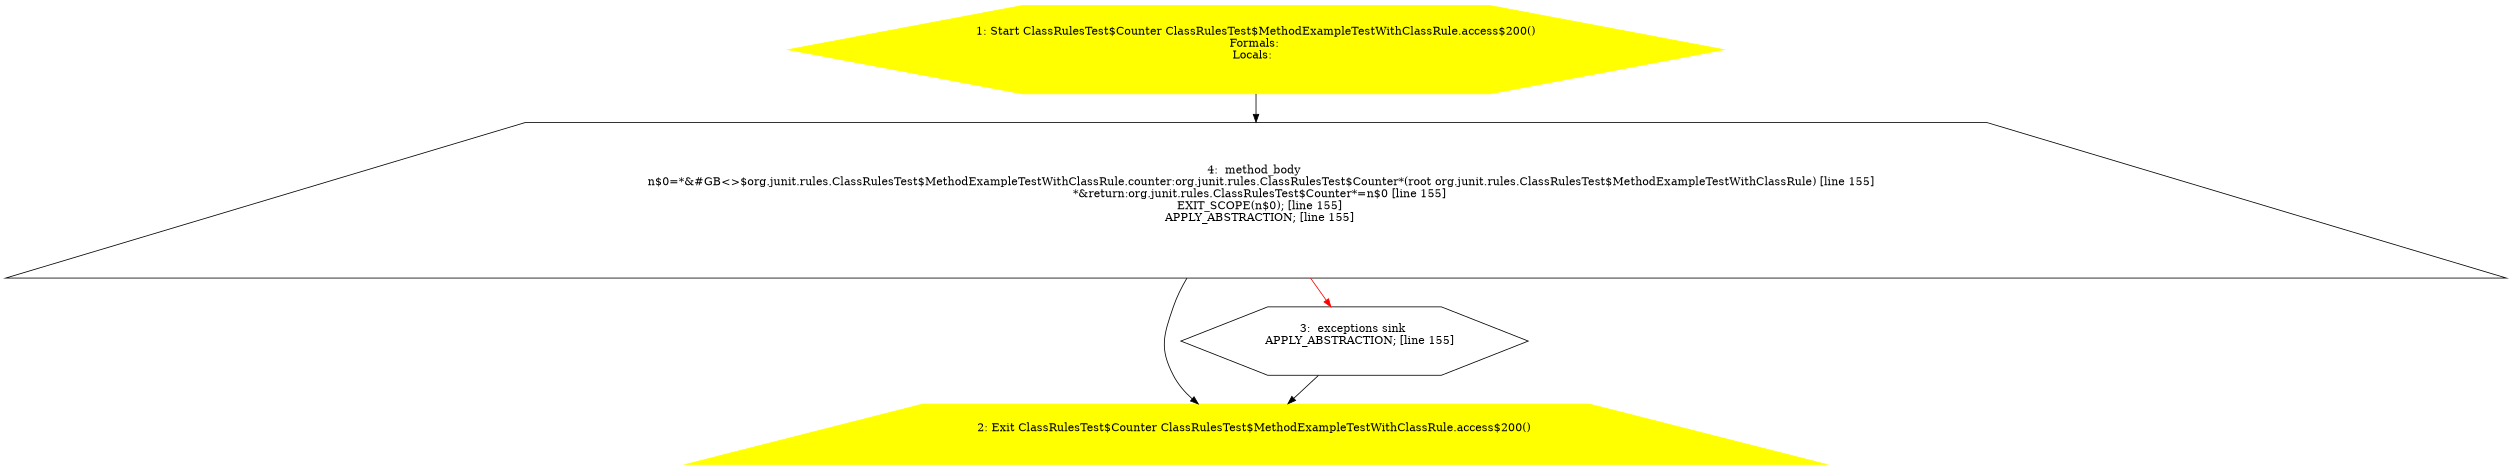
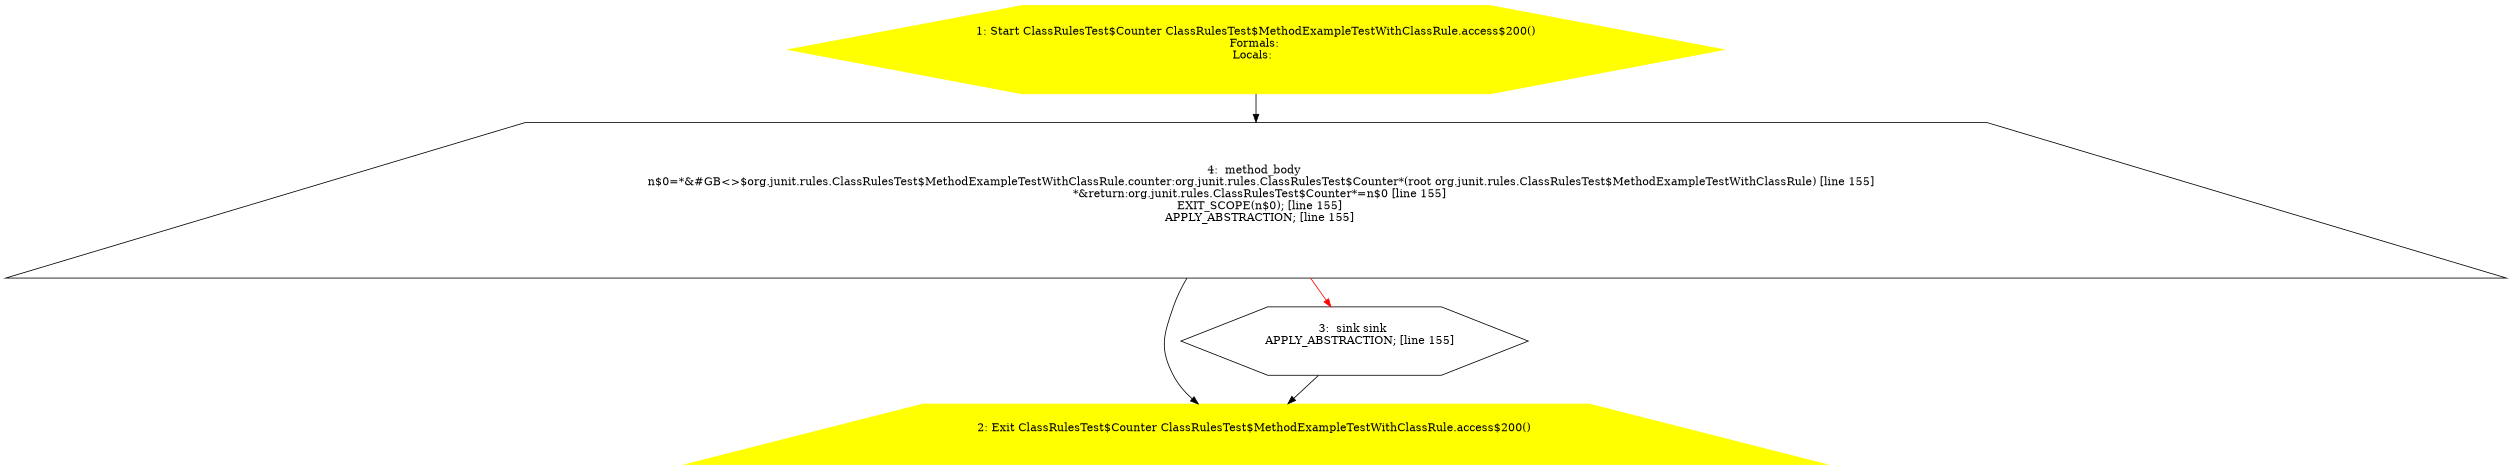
node "3:  exceptions sink APPLY_ABSTRACTION; [line 155]": label "3:  exceptions sink APPLY_ABSTRACTION; [line 155]" -> "3:  sink sink APPLY_ABSTRACTION; [line 155]"
